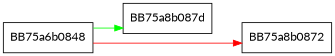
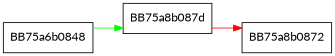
edge "BB75a6b0848" -> "BB75a8b0872": now "BB75a8b087d" -> "BB75a8b0872"
